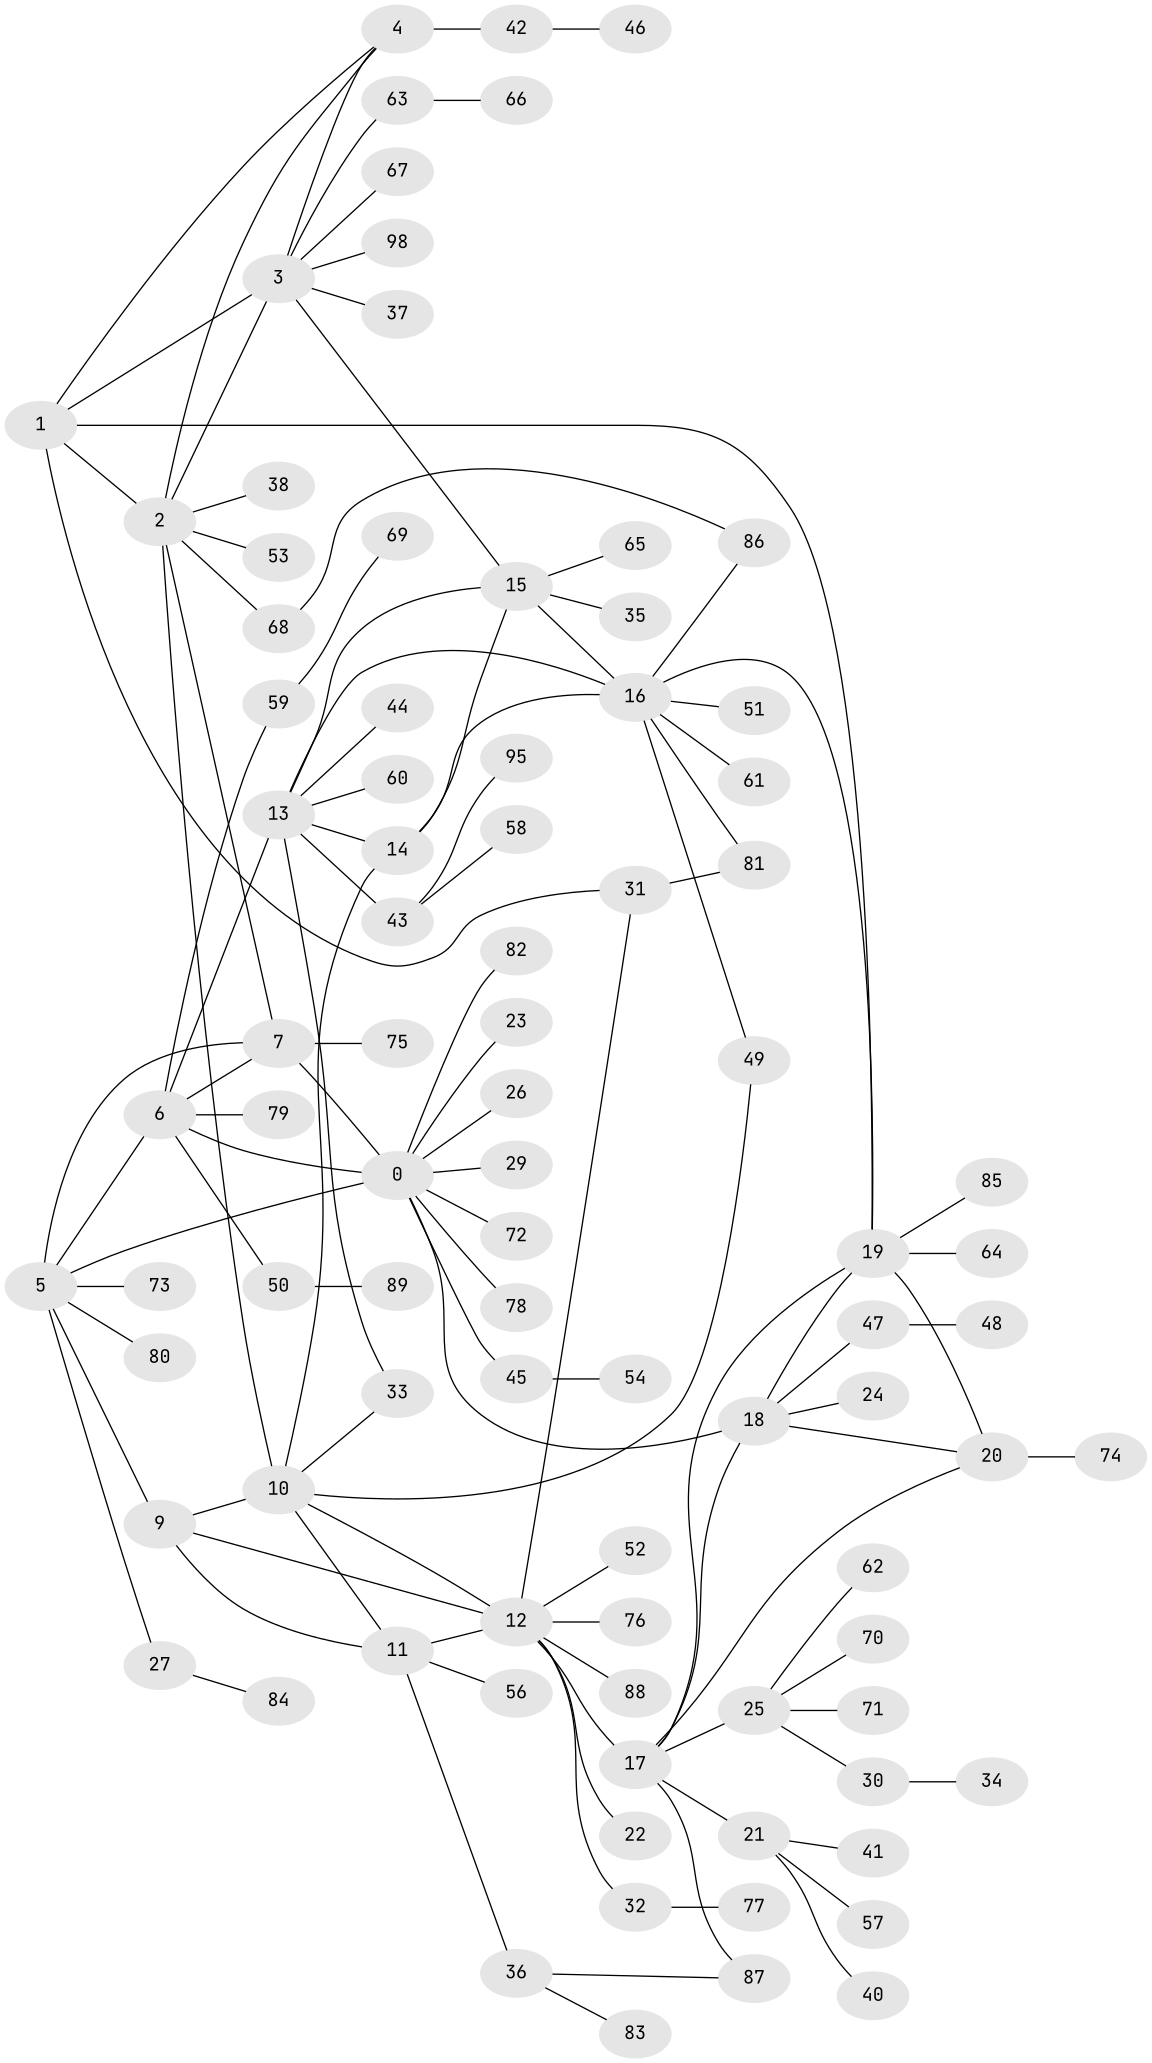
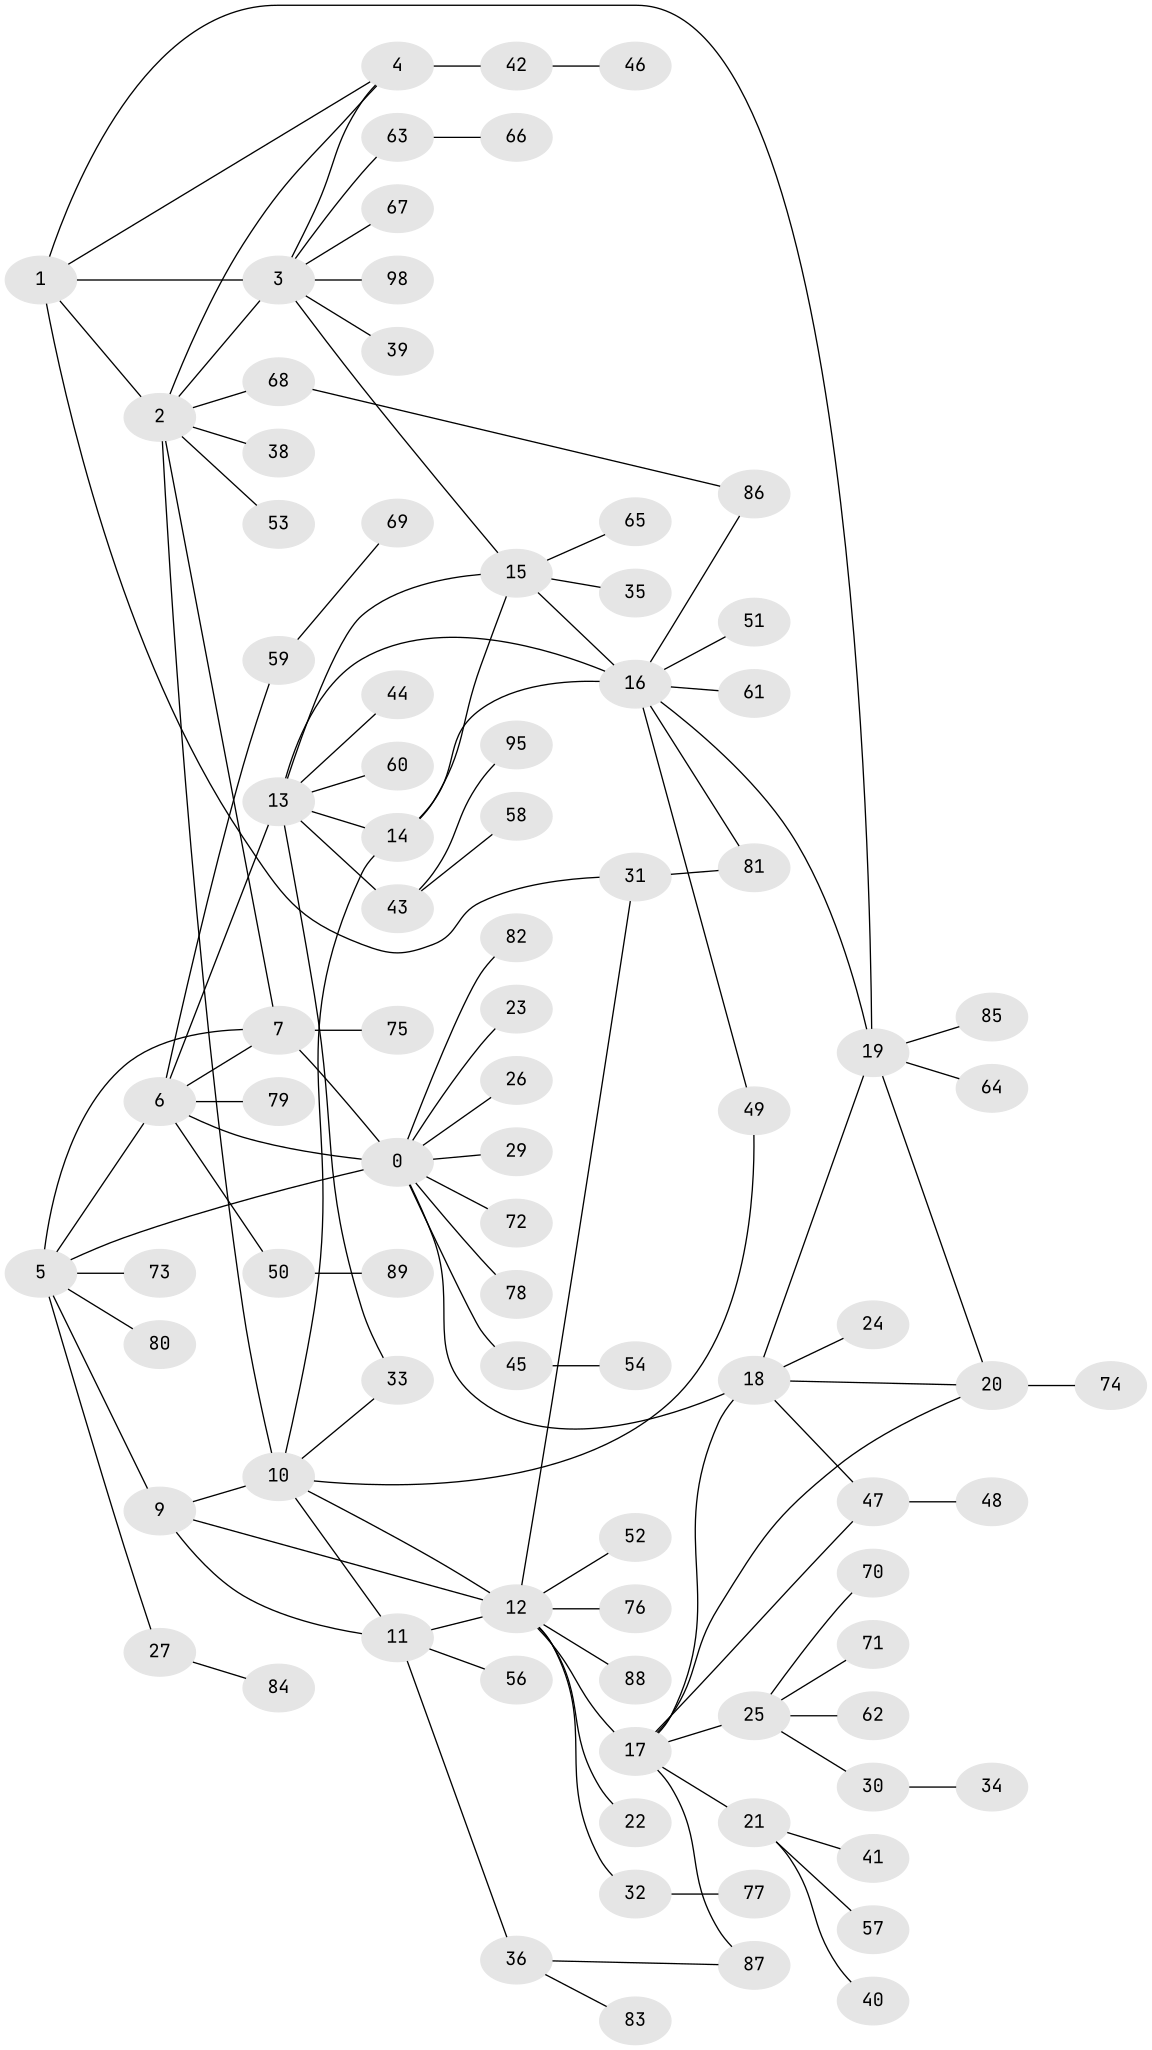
node "37": label "37" -> "39"
edge "19" -- "17": now "47" -- "17"
